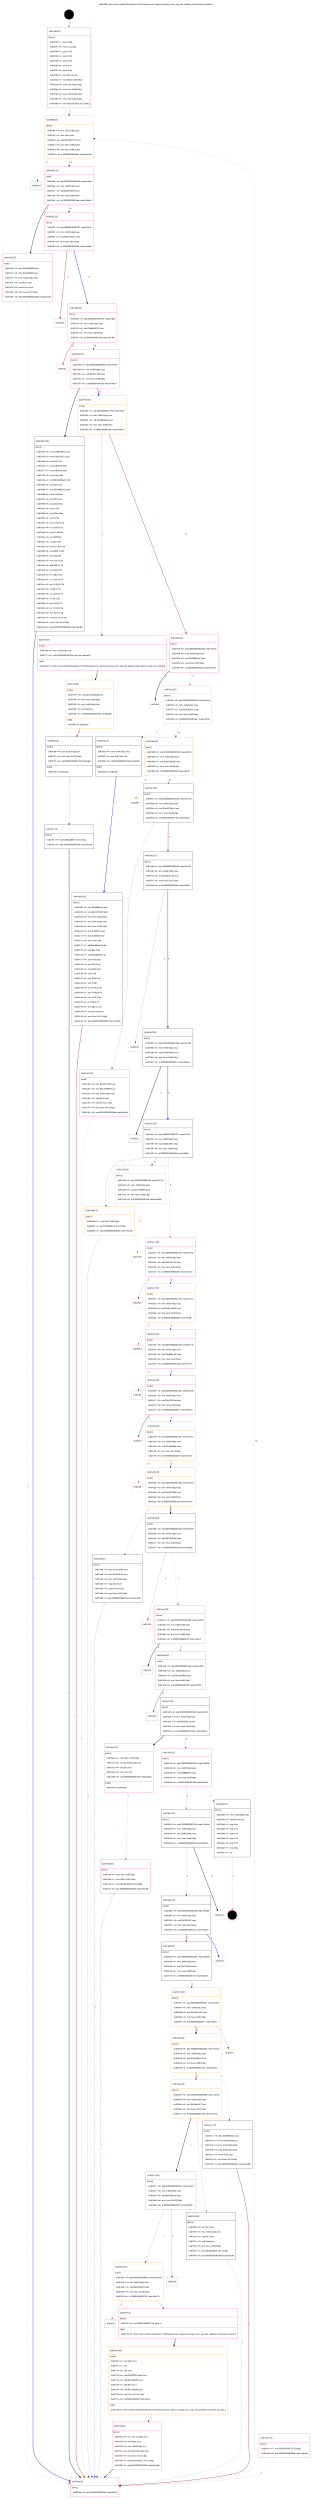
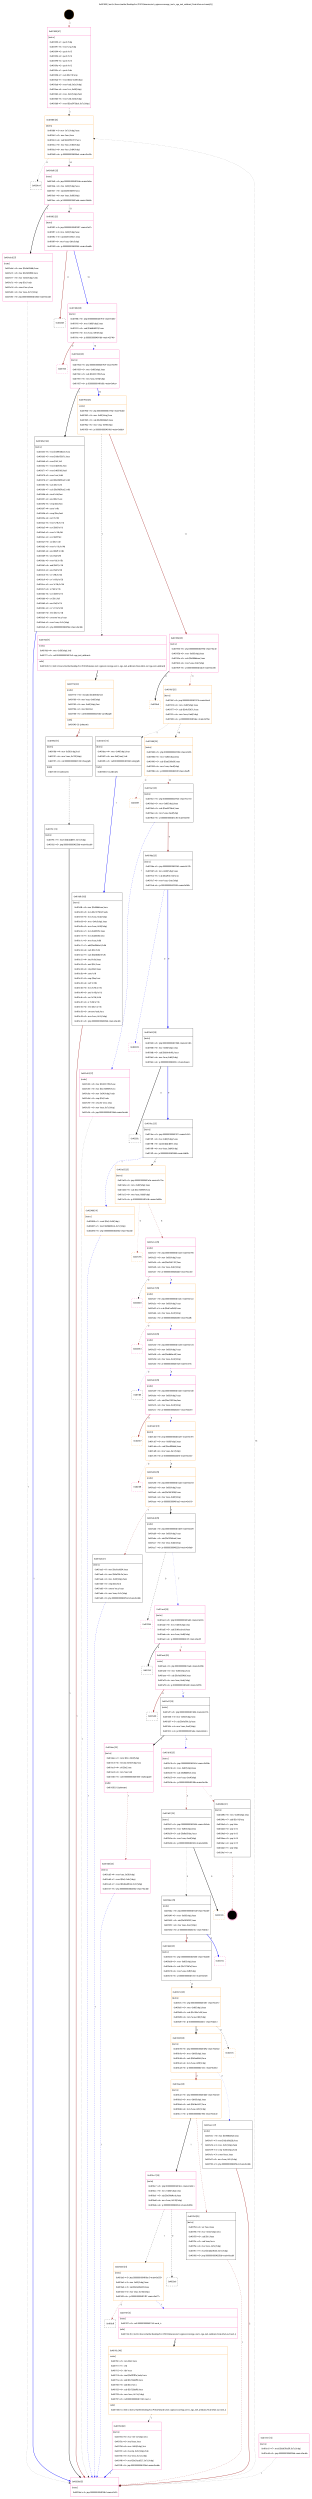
edge "0x4019ec [25]" -> "0x401a1e [25]": now "0x401a05 [25]" -> "0x401a1e [25]"
edge "0x401ae6 [25]" -> "0x401aff [25]": added, label "7"
